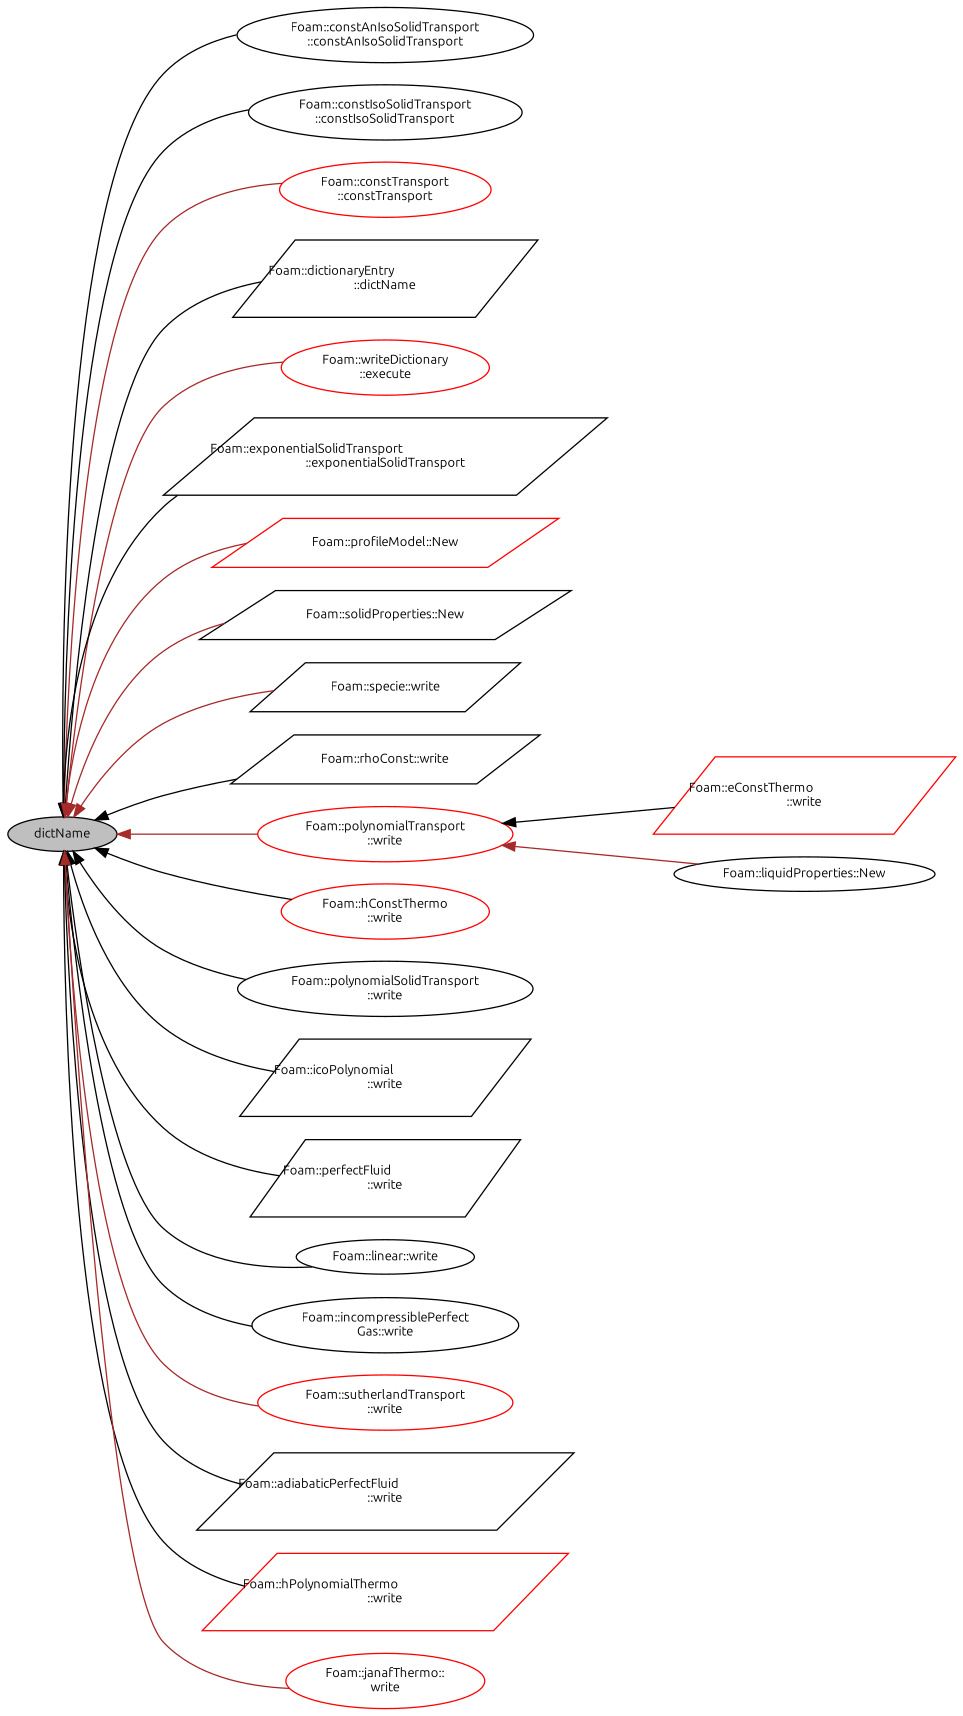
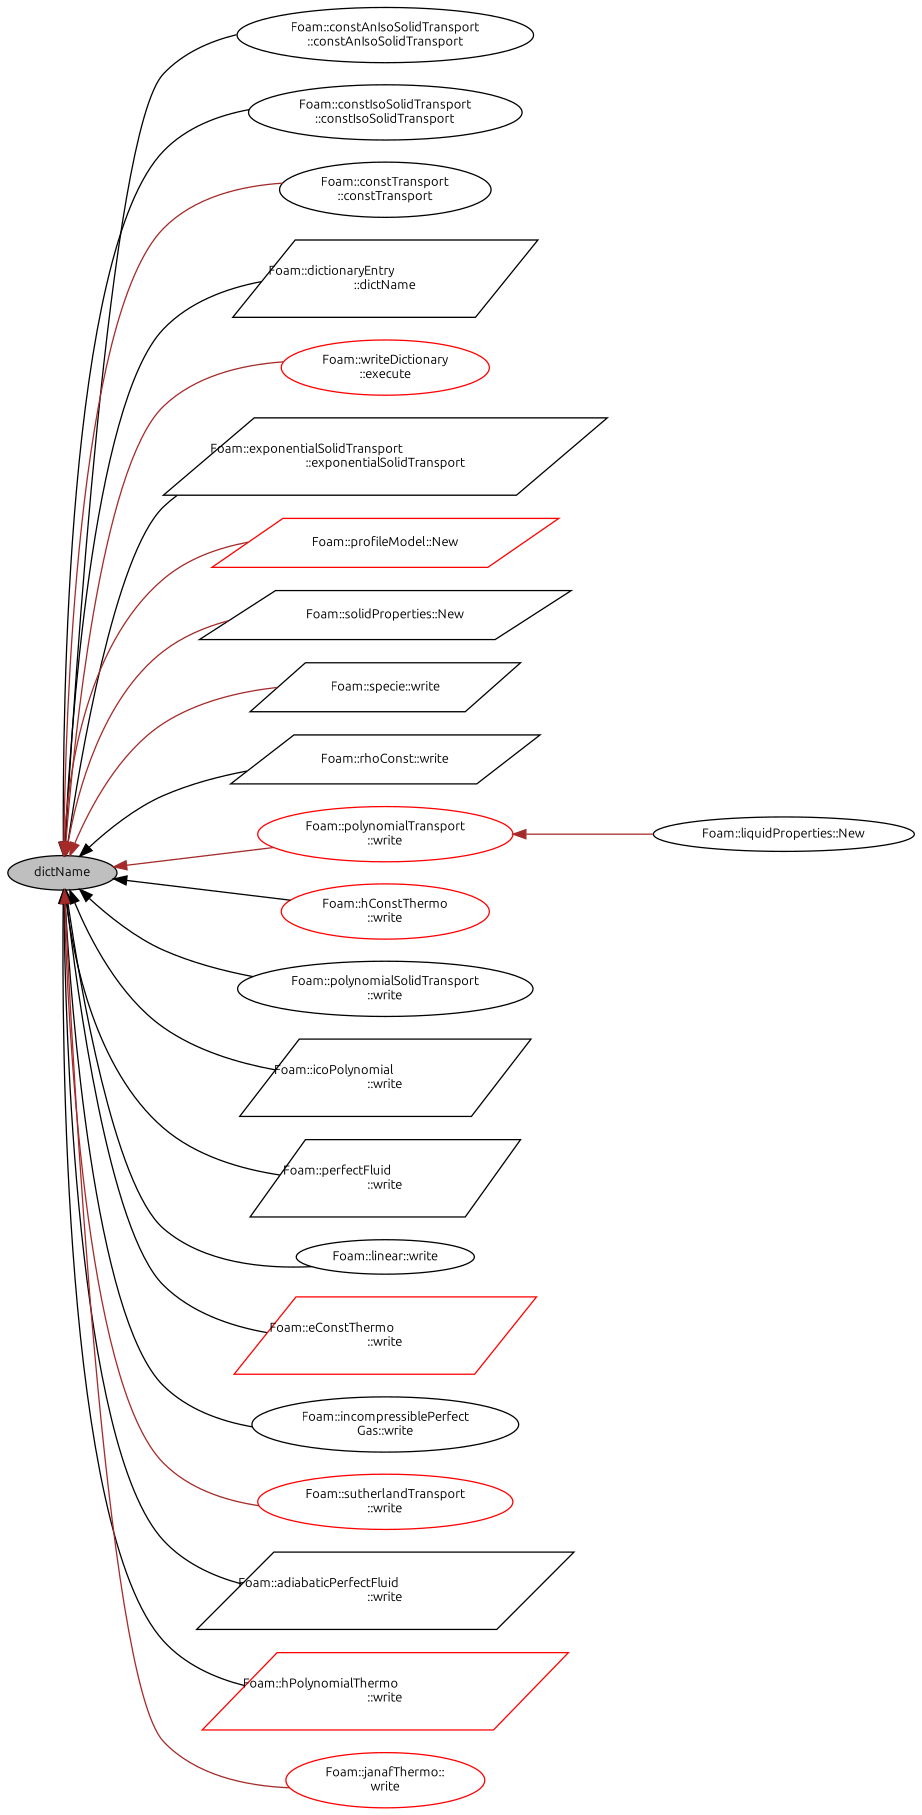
node "Foam::constTransport ::constTransport": color red -> black
edge "Foam::eConstThermo ::write" -> "Foam::polynomialTransport ::write": now "Foam::eConstThermo ::write" -> "dictName"
